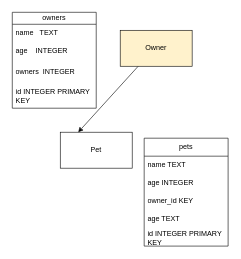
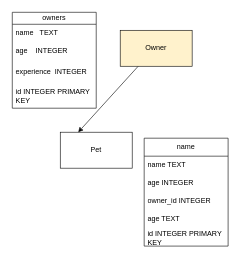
node "owners INTEGER": label "owners INTEGER" -> "experience INTEGER"
node "pets": label "pets" -> "name"
node "owner_id KEY": label "owner_id KEY" -> "owner_id INTEGER"
